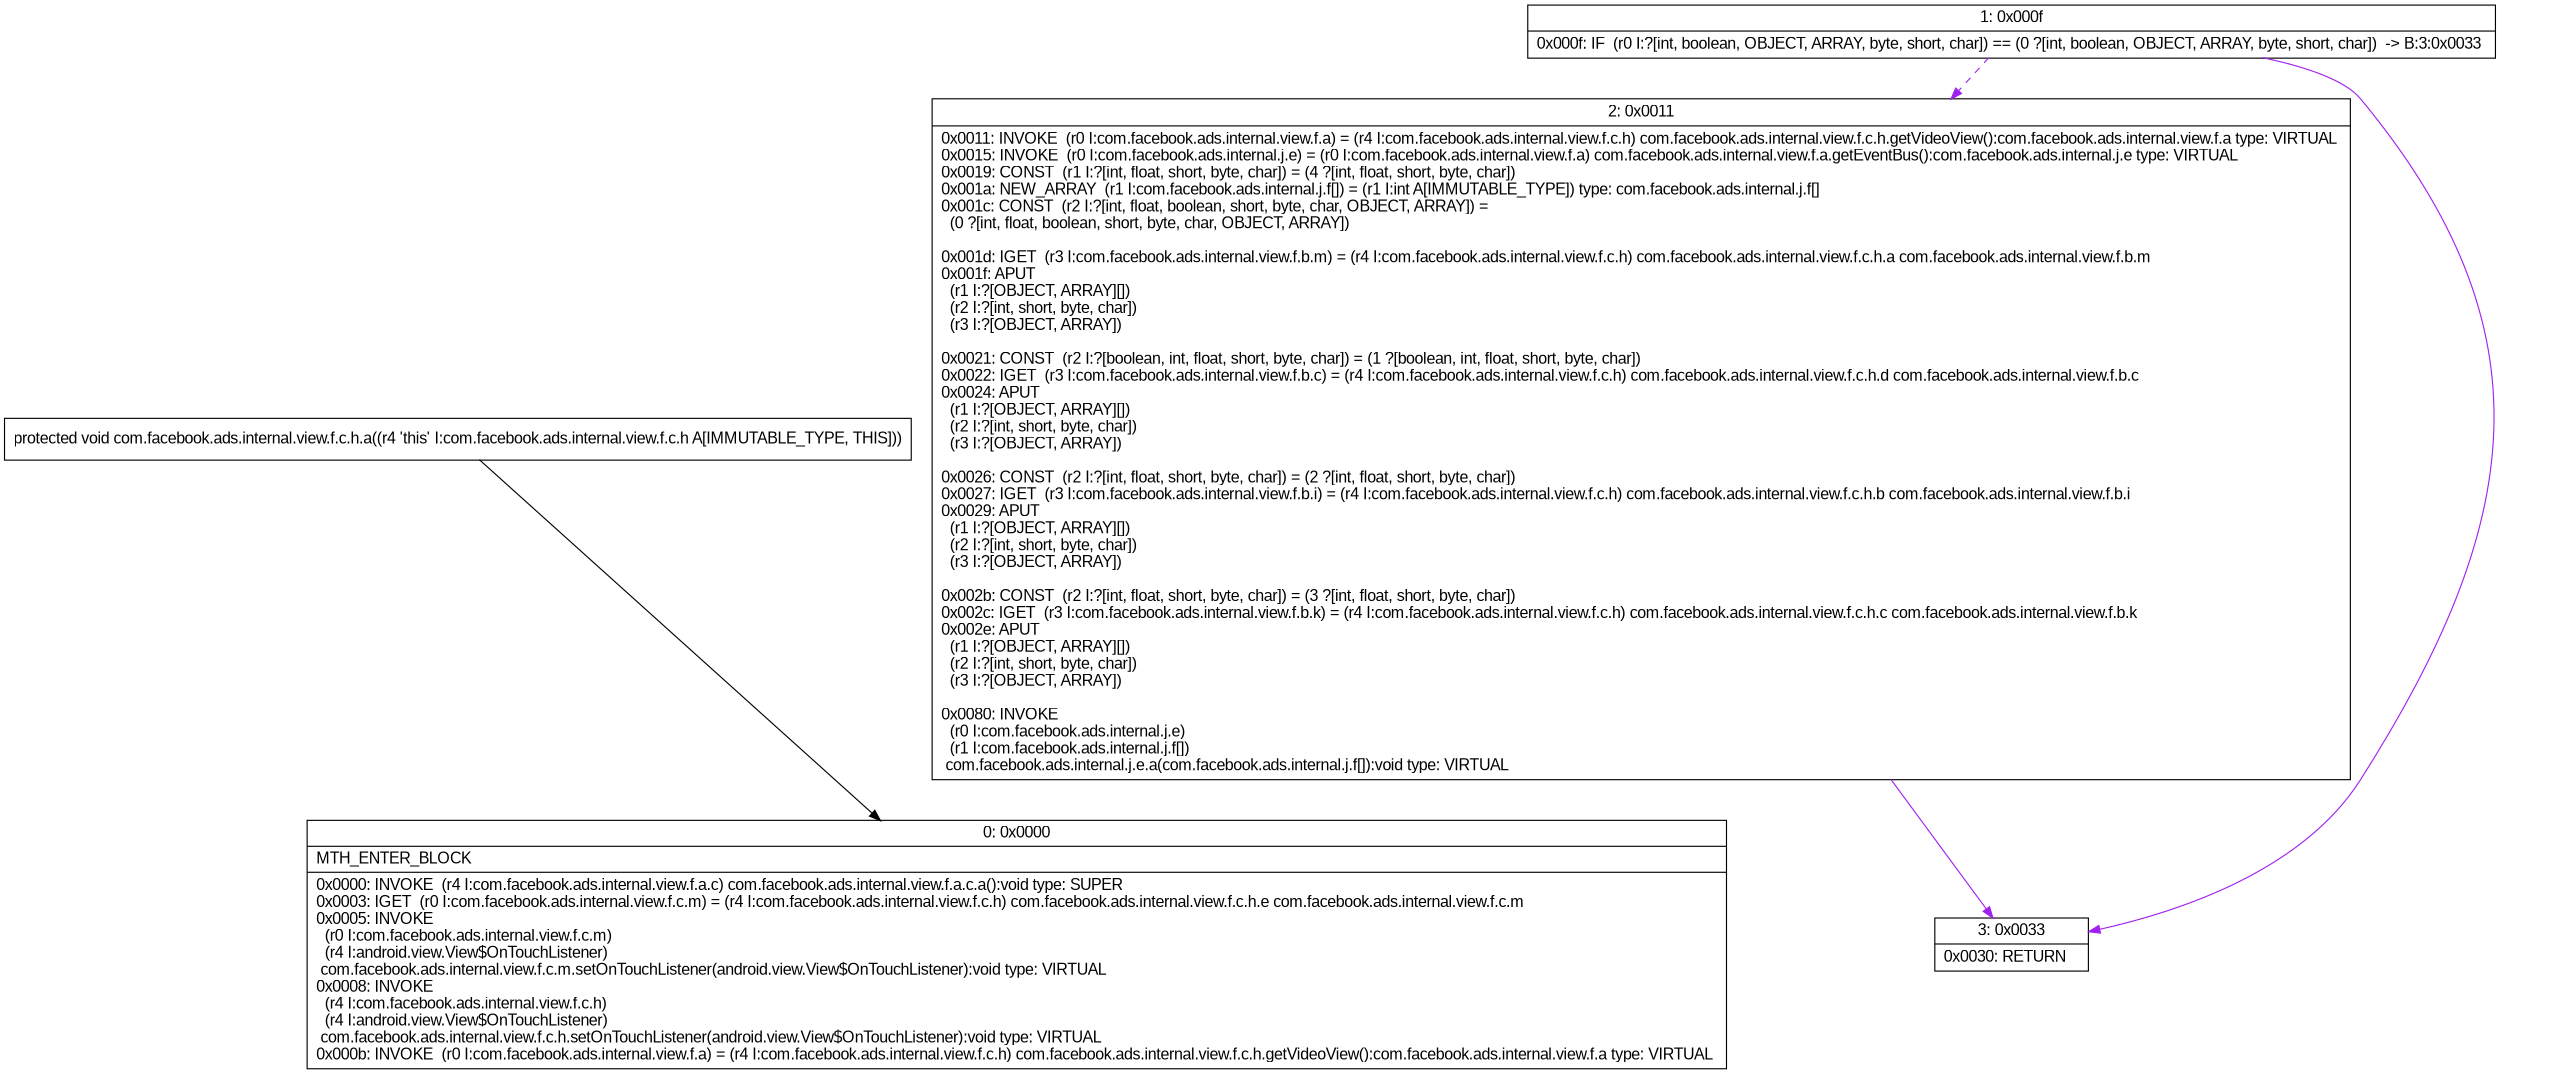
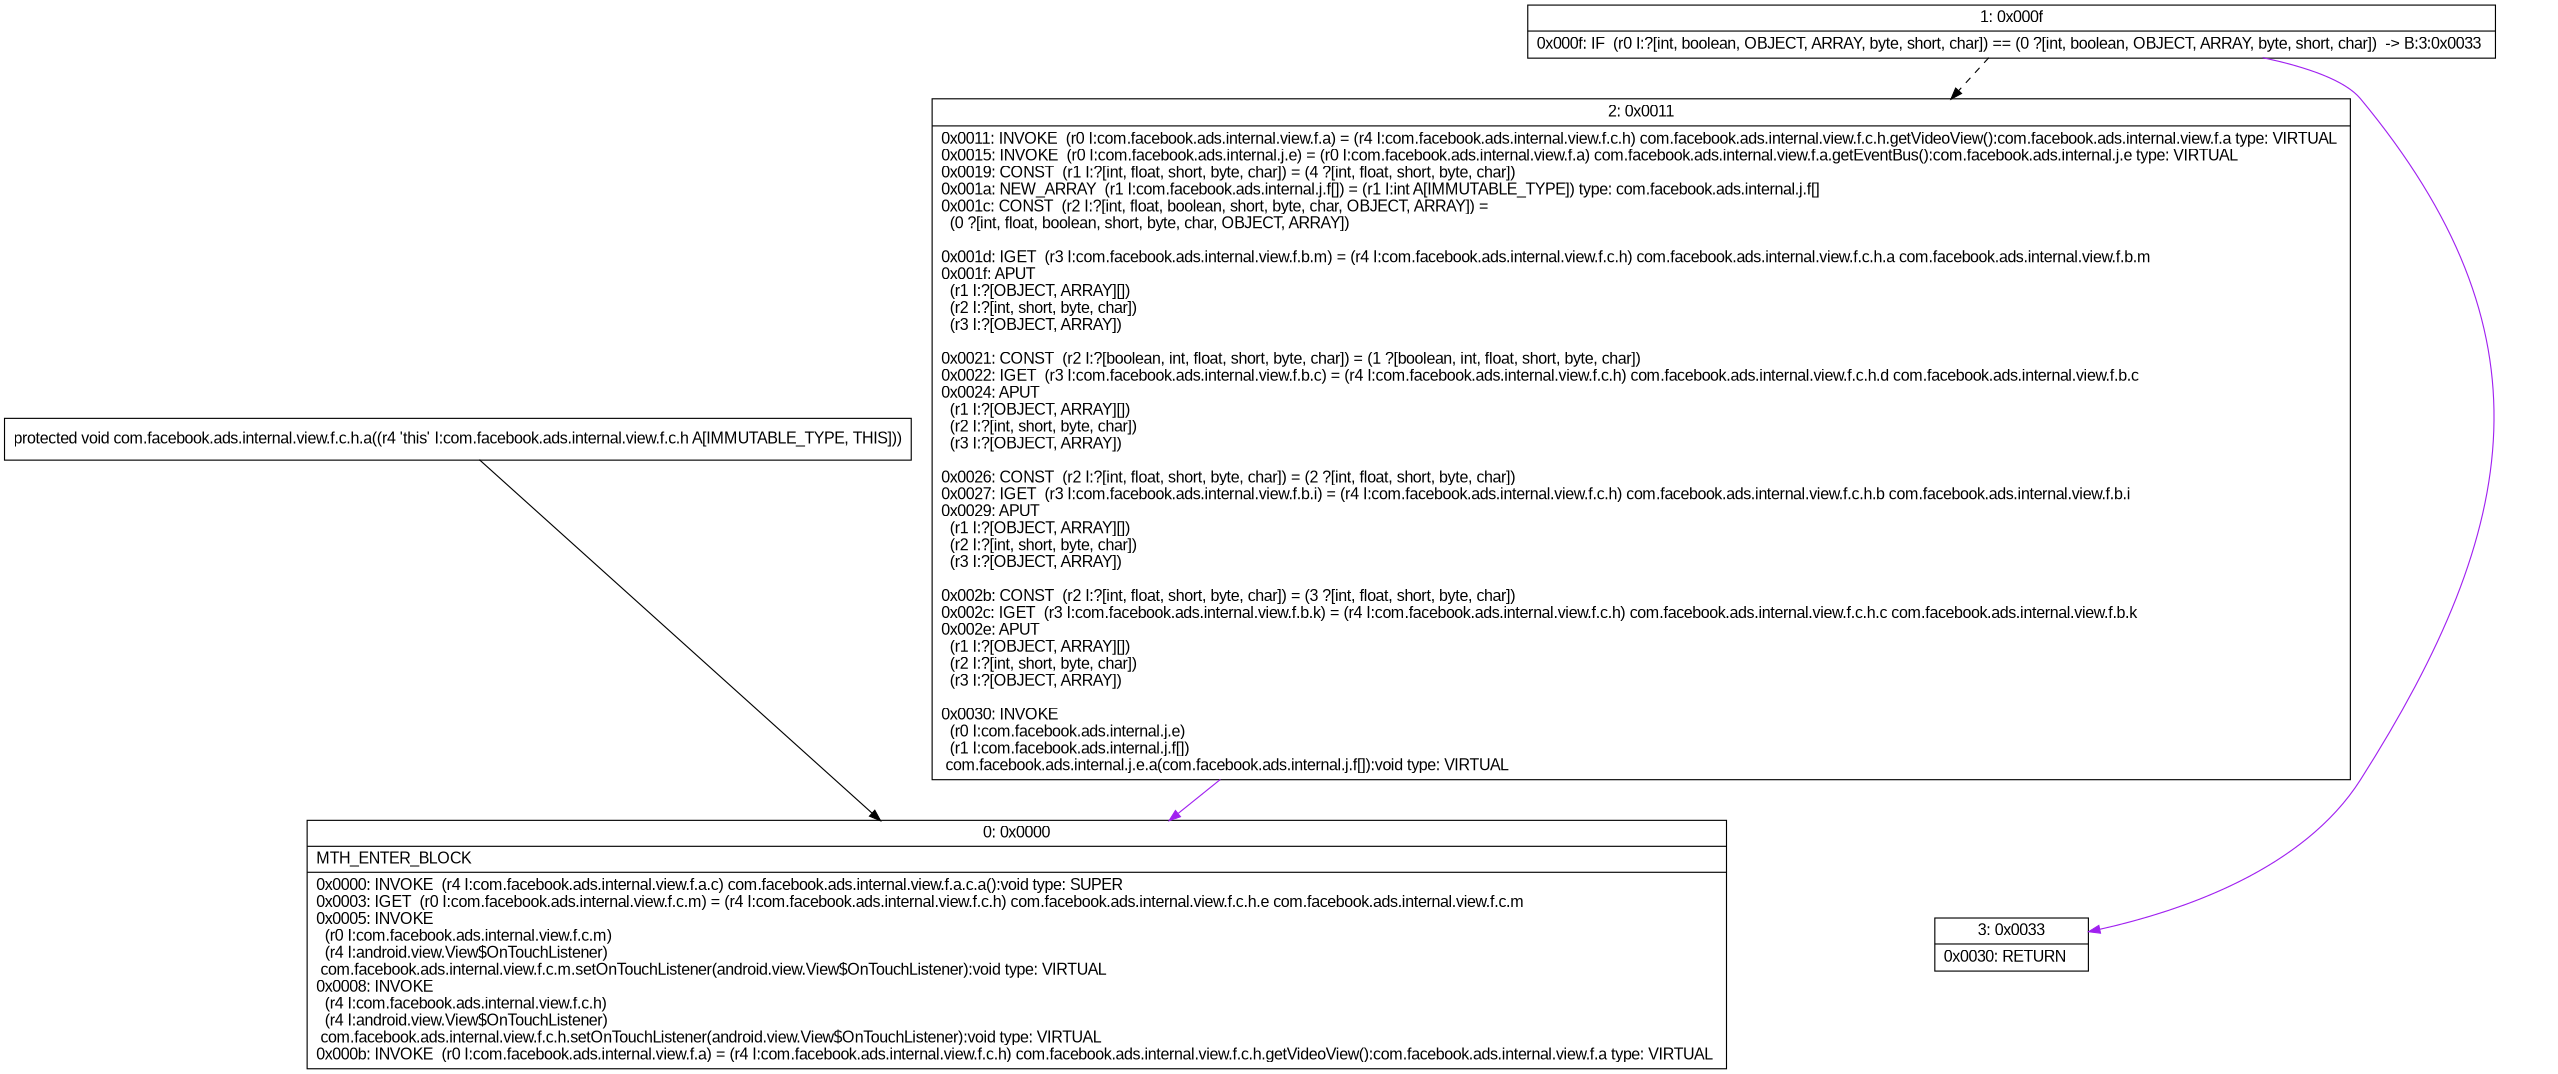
edge "1: 0x000f" -> "2: 0x0011": color purple -> black
node "2: 0x0011": text "0x0080: INVOKE" -> "0x0030: INVOKE"
edge "2: 0x0011" -> "3: 0x0033": now "2: 0x0011" -> "0: 0x0000"
